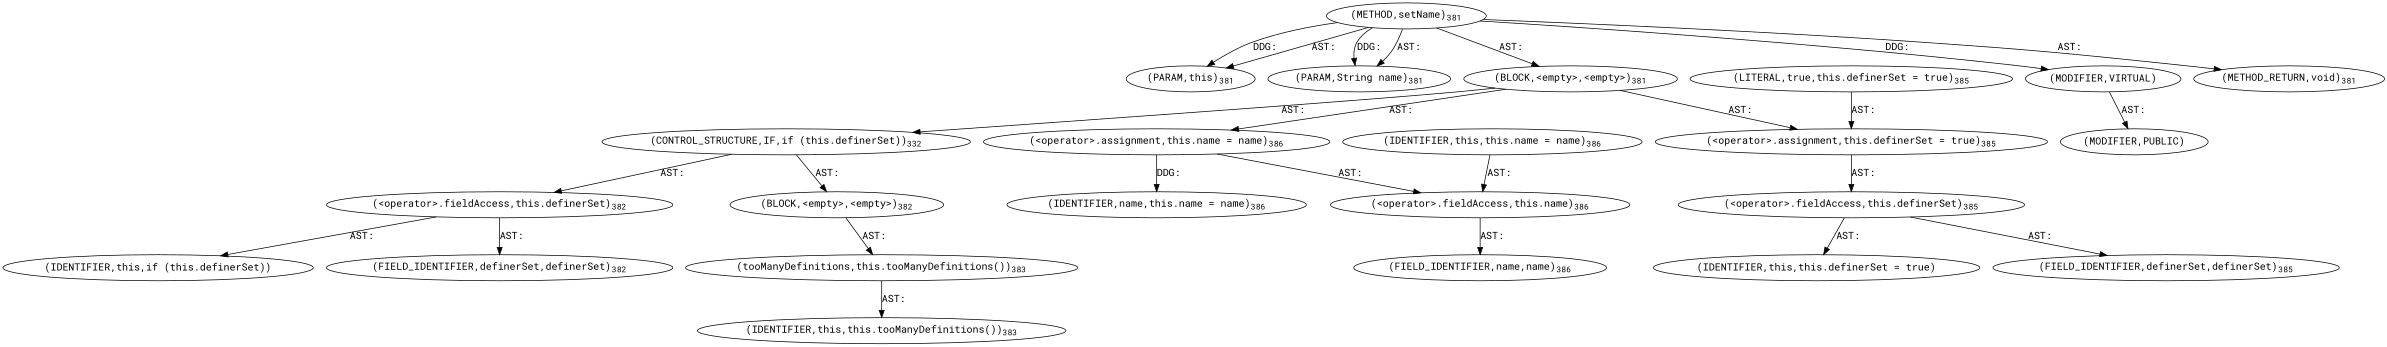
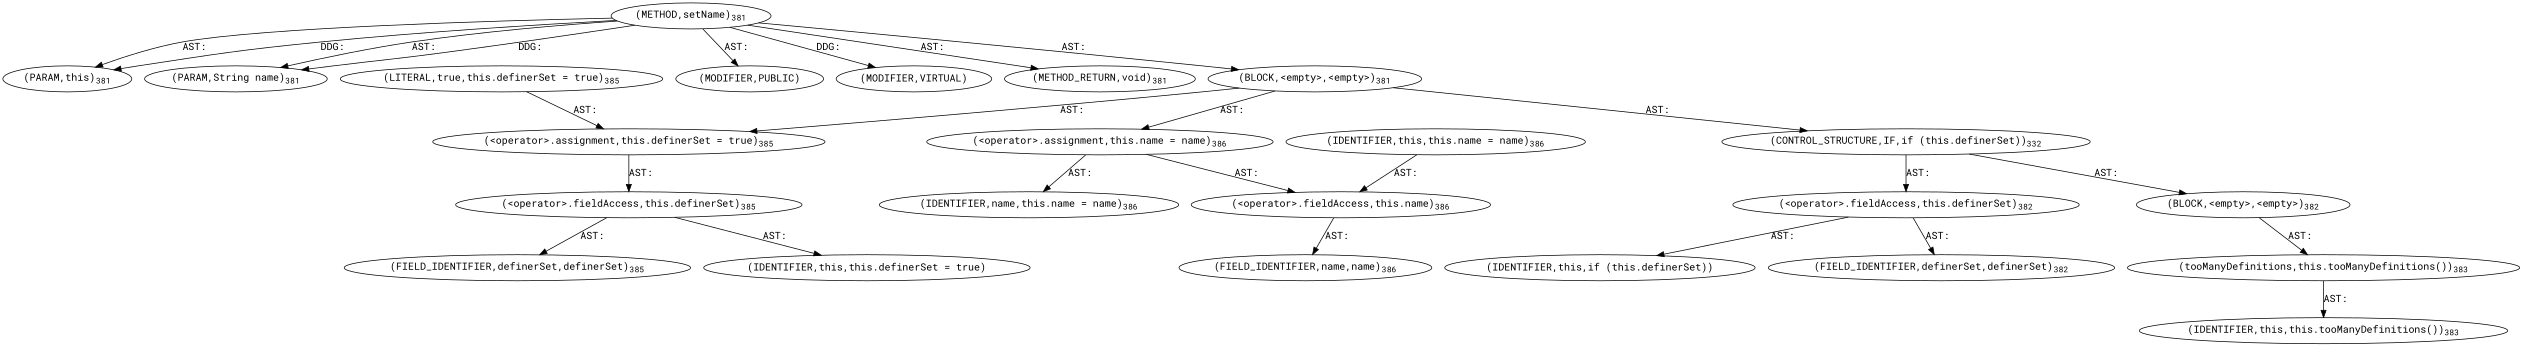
edge "(MODIFIER,VIRTUAL)" -> "(MODIFIER,PUBLIC)": now "(METHOD,setName)" -> "(MODIFIER,PUBLIC)"
edge "(<operator>.assignment,this.name = name)" -> "(IDENTIFIER,name,this.name = name)": label "DDG: " -> "AST: "
